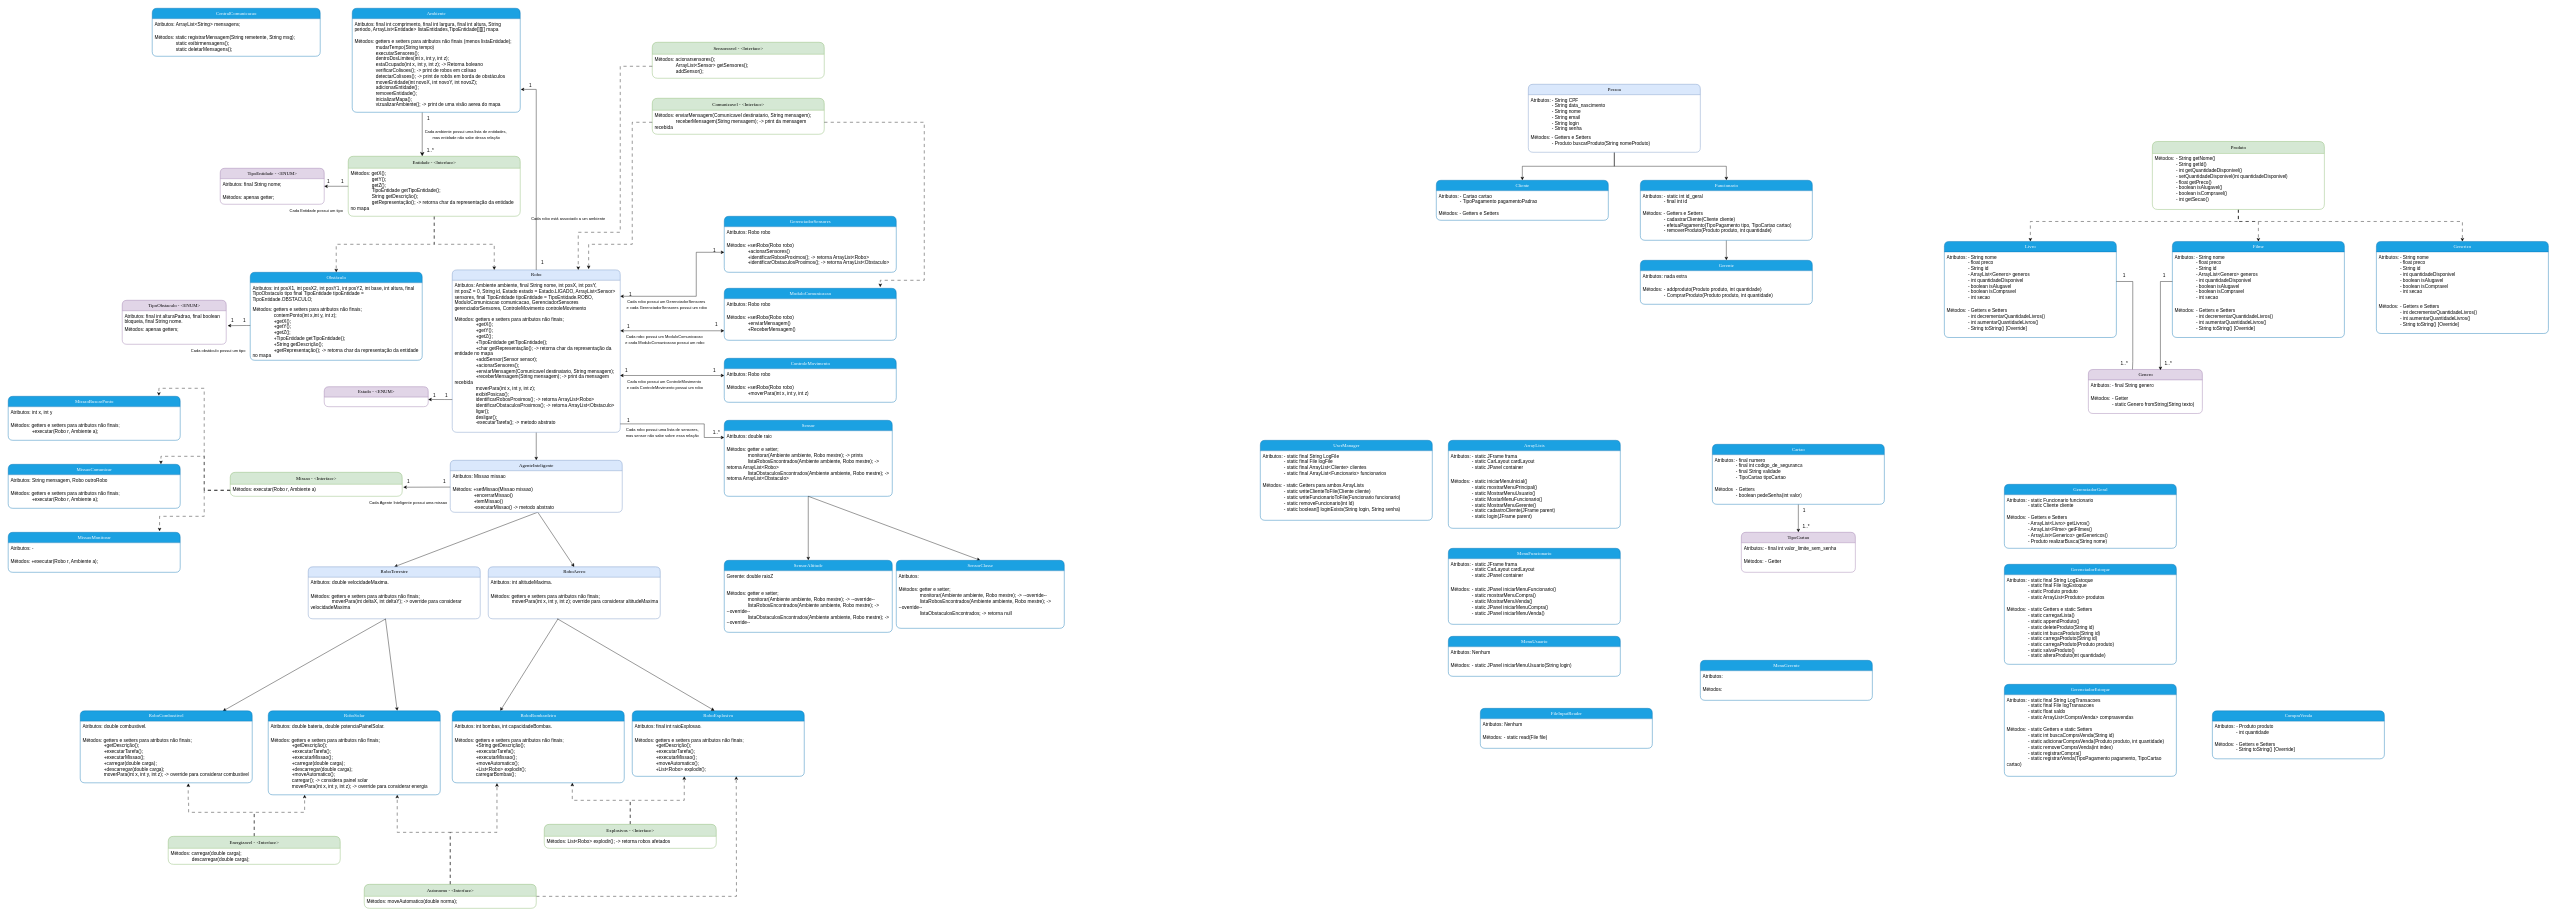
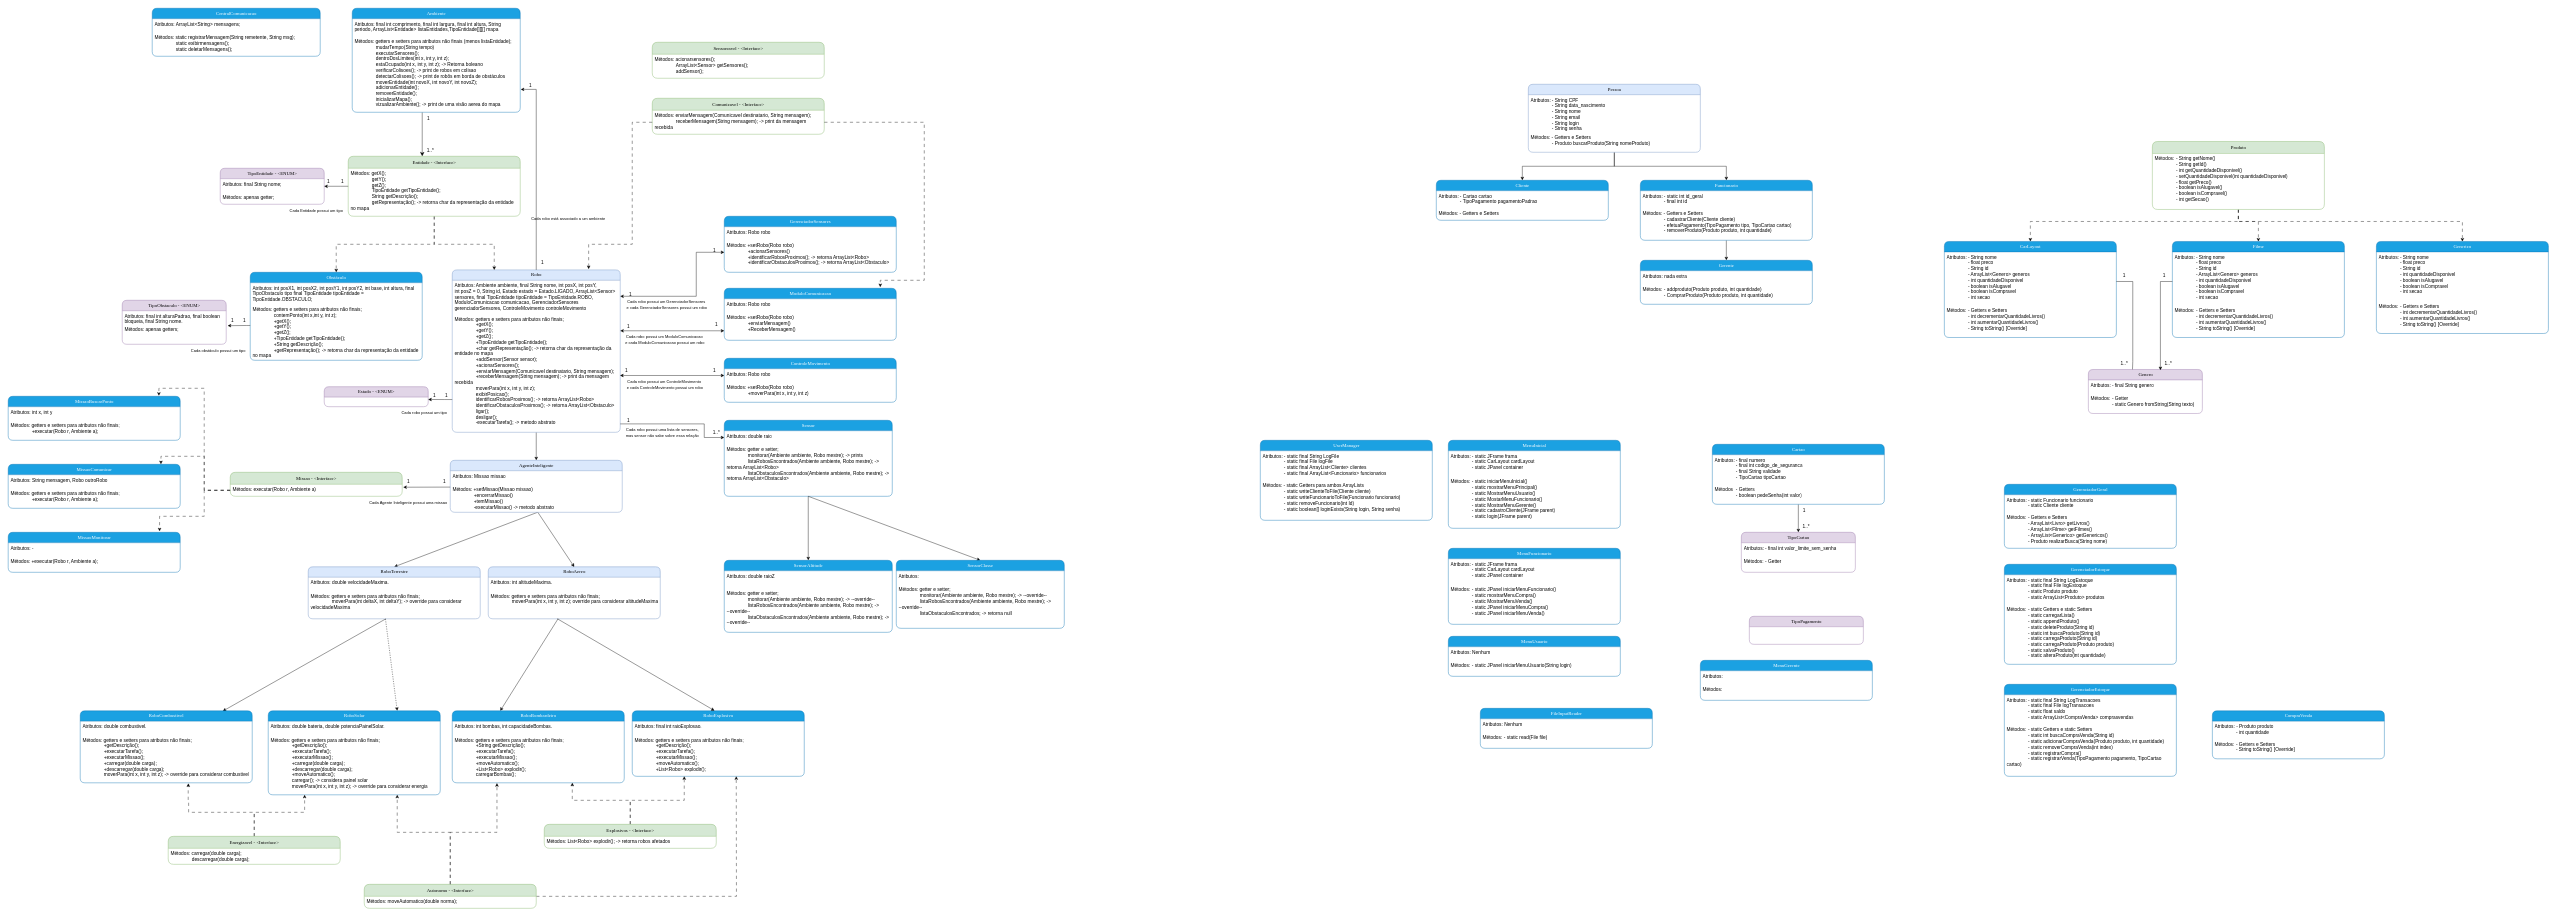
node "Cada ambiente possui uma lista de entidades, mas entidade não sabe dessa relação": removed
node "Livro": label "Livro" -> "CarLayout"
edge "Métodos: acionarsensores(); ArrayList<Sensor> getSensores(); addSensor();" -> "Robo": removed
node "Cada robo possui um tipo": added
node "ArrayLists": label "ArrayLists" -> "MenuInicial"
node "Gerente: double raioZ": label "Gerente: double raioZ" -> "Atributos: double raioZ"
node "TipoPagamento": added
edge "Métodos: getters e setters para atributos não finais; moverPara(int deltaX, int deltaY); -> override para considerar velocidadeMaxima" -> "RoboSolar": style solid -> dashed
